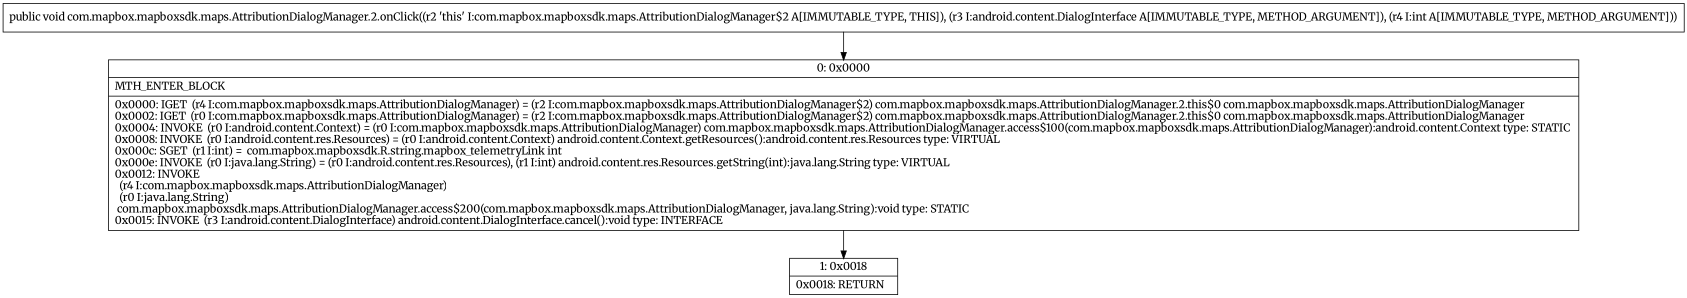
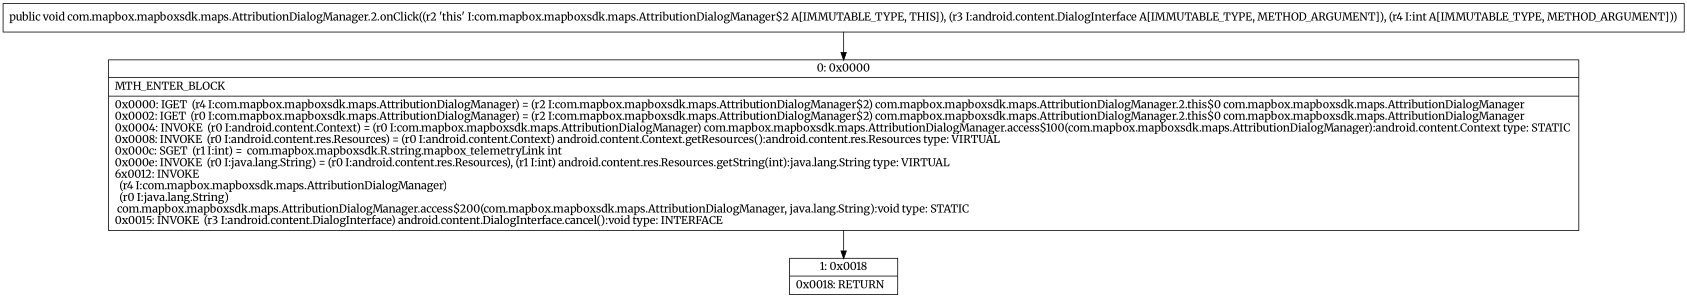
node "0: 0x0000": text "0x0012: INVOKE" -> "6x0012: INVOKE"
